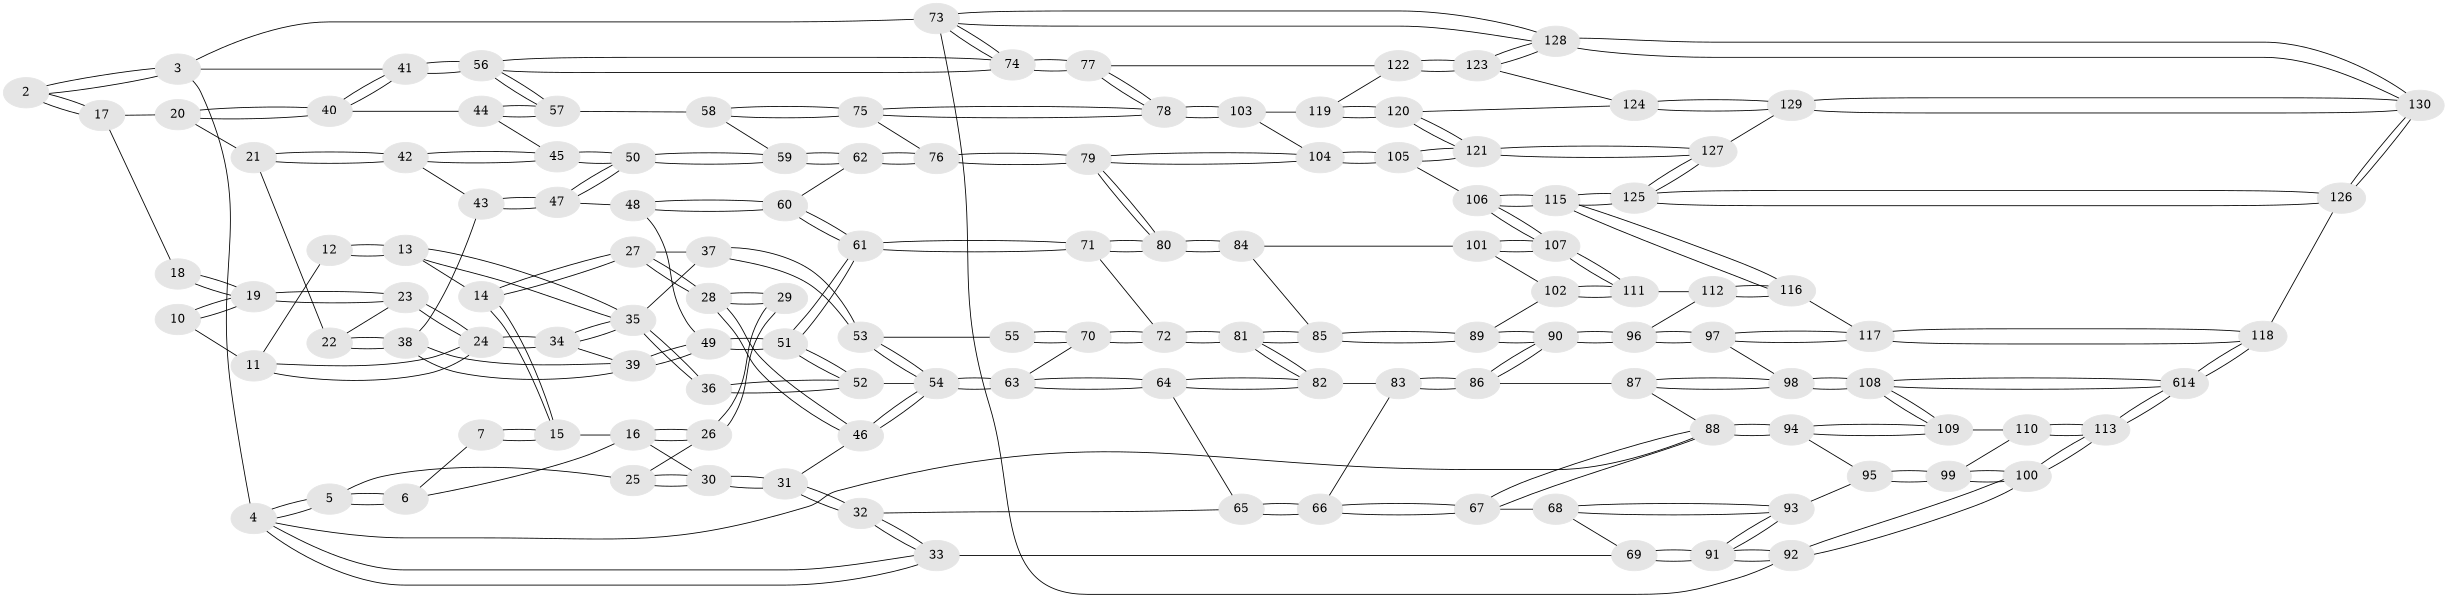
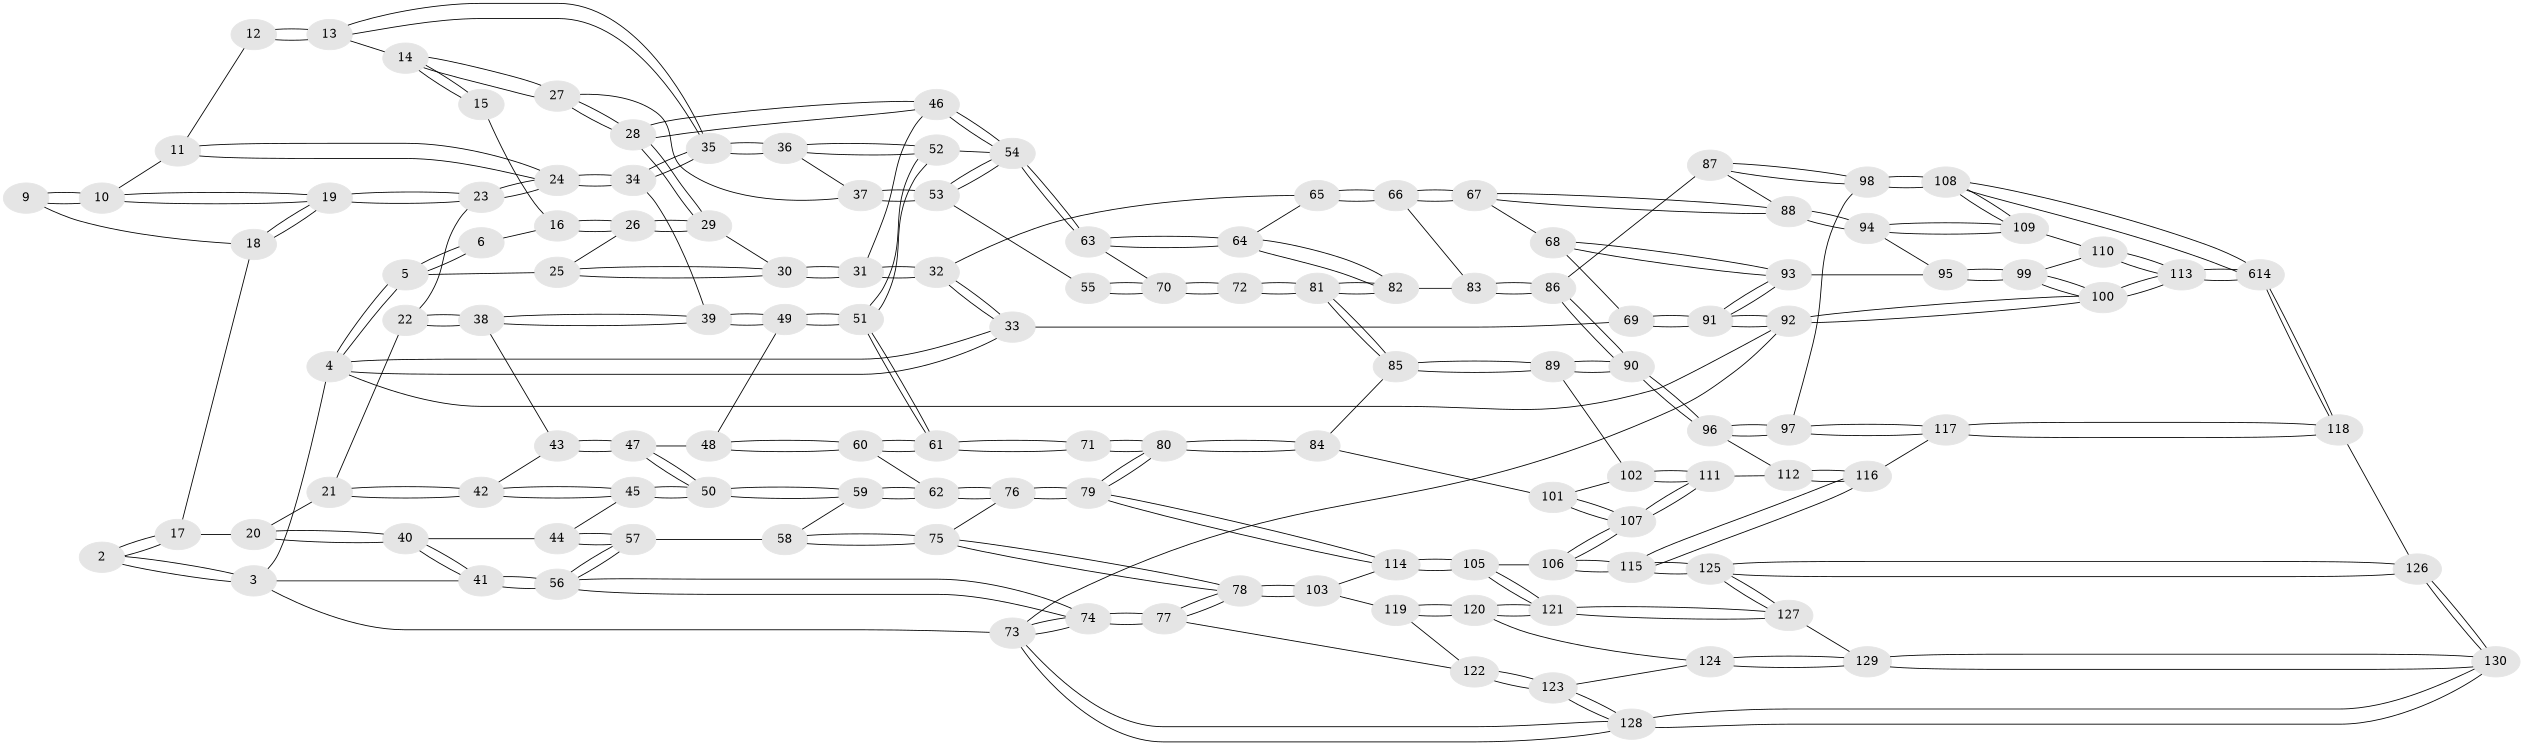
node "104": label "104" -> "114"
node "9": added
edge "37" -- "35": now "37" -- "36"
edge "71" -- "72": removed
node "7": removed
edge "16" -- "30": now "29" -- "30"
edge "88" -- "4": now "92" -- "4"
